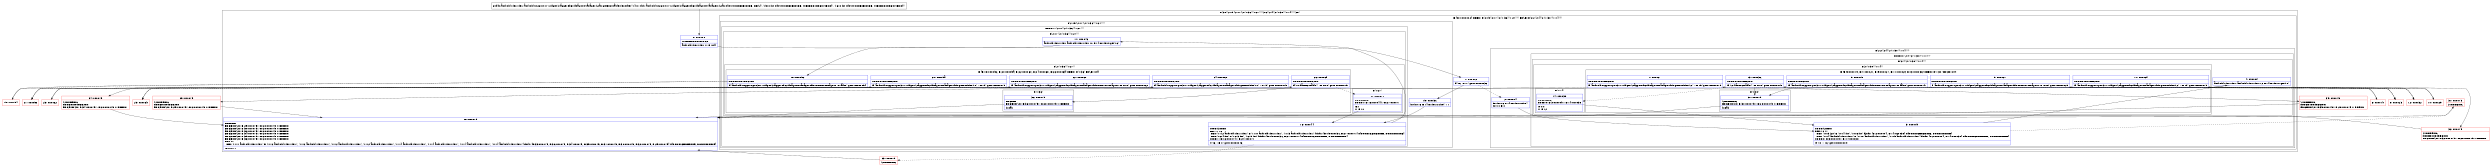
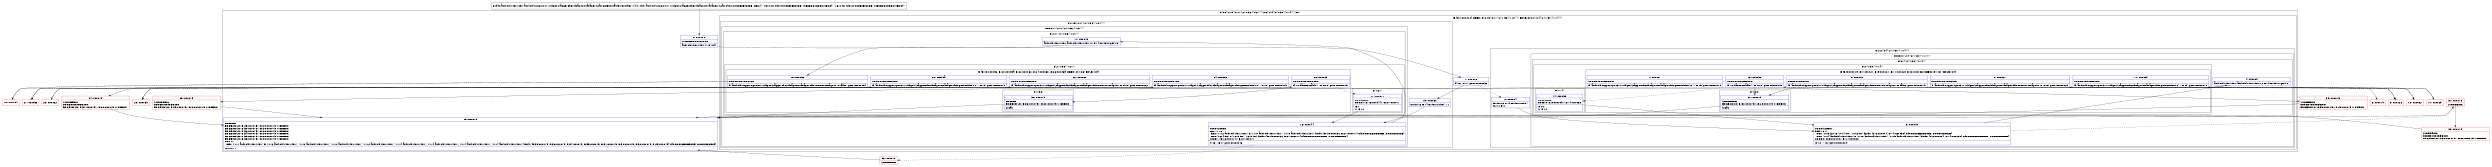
edge "6: 0x001b" -> "7: 0x0021": removed
edge "11: 0x002f" -> "32: 0x0075": now "31: 0x0075" -> "32: 0x0075"
